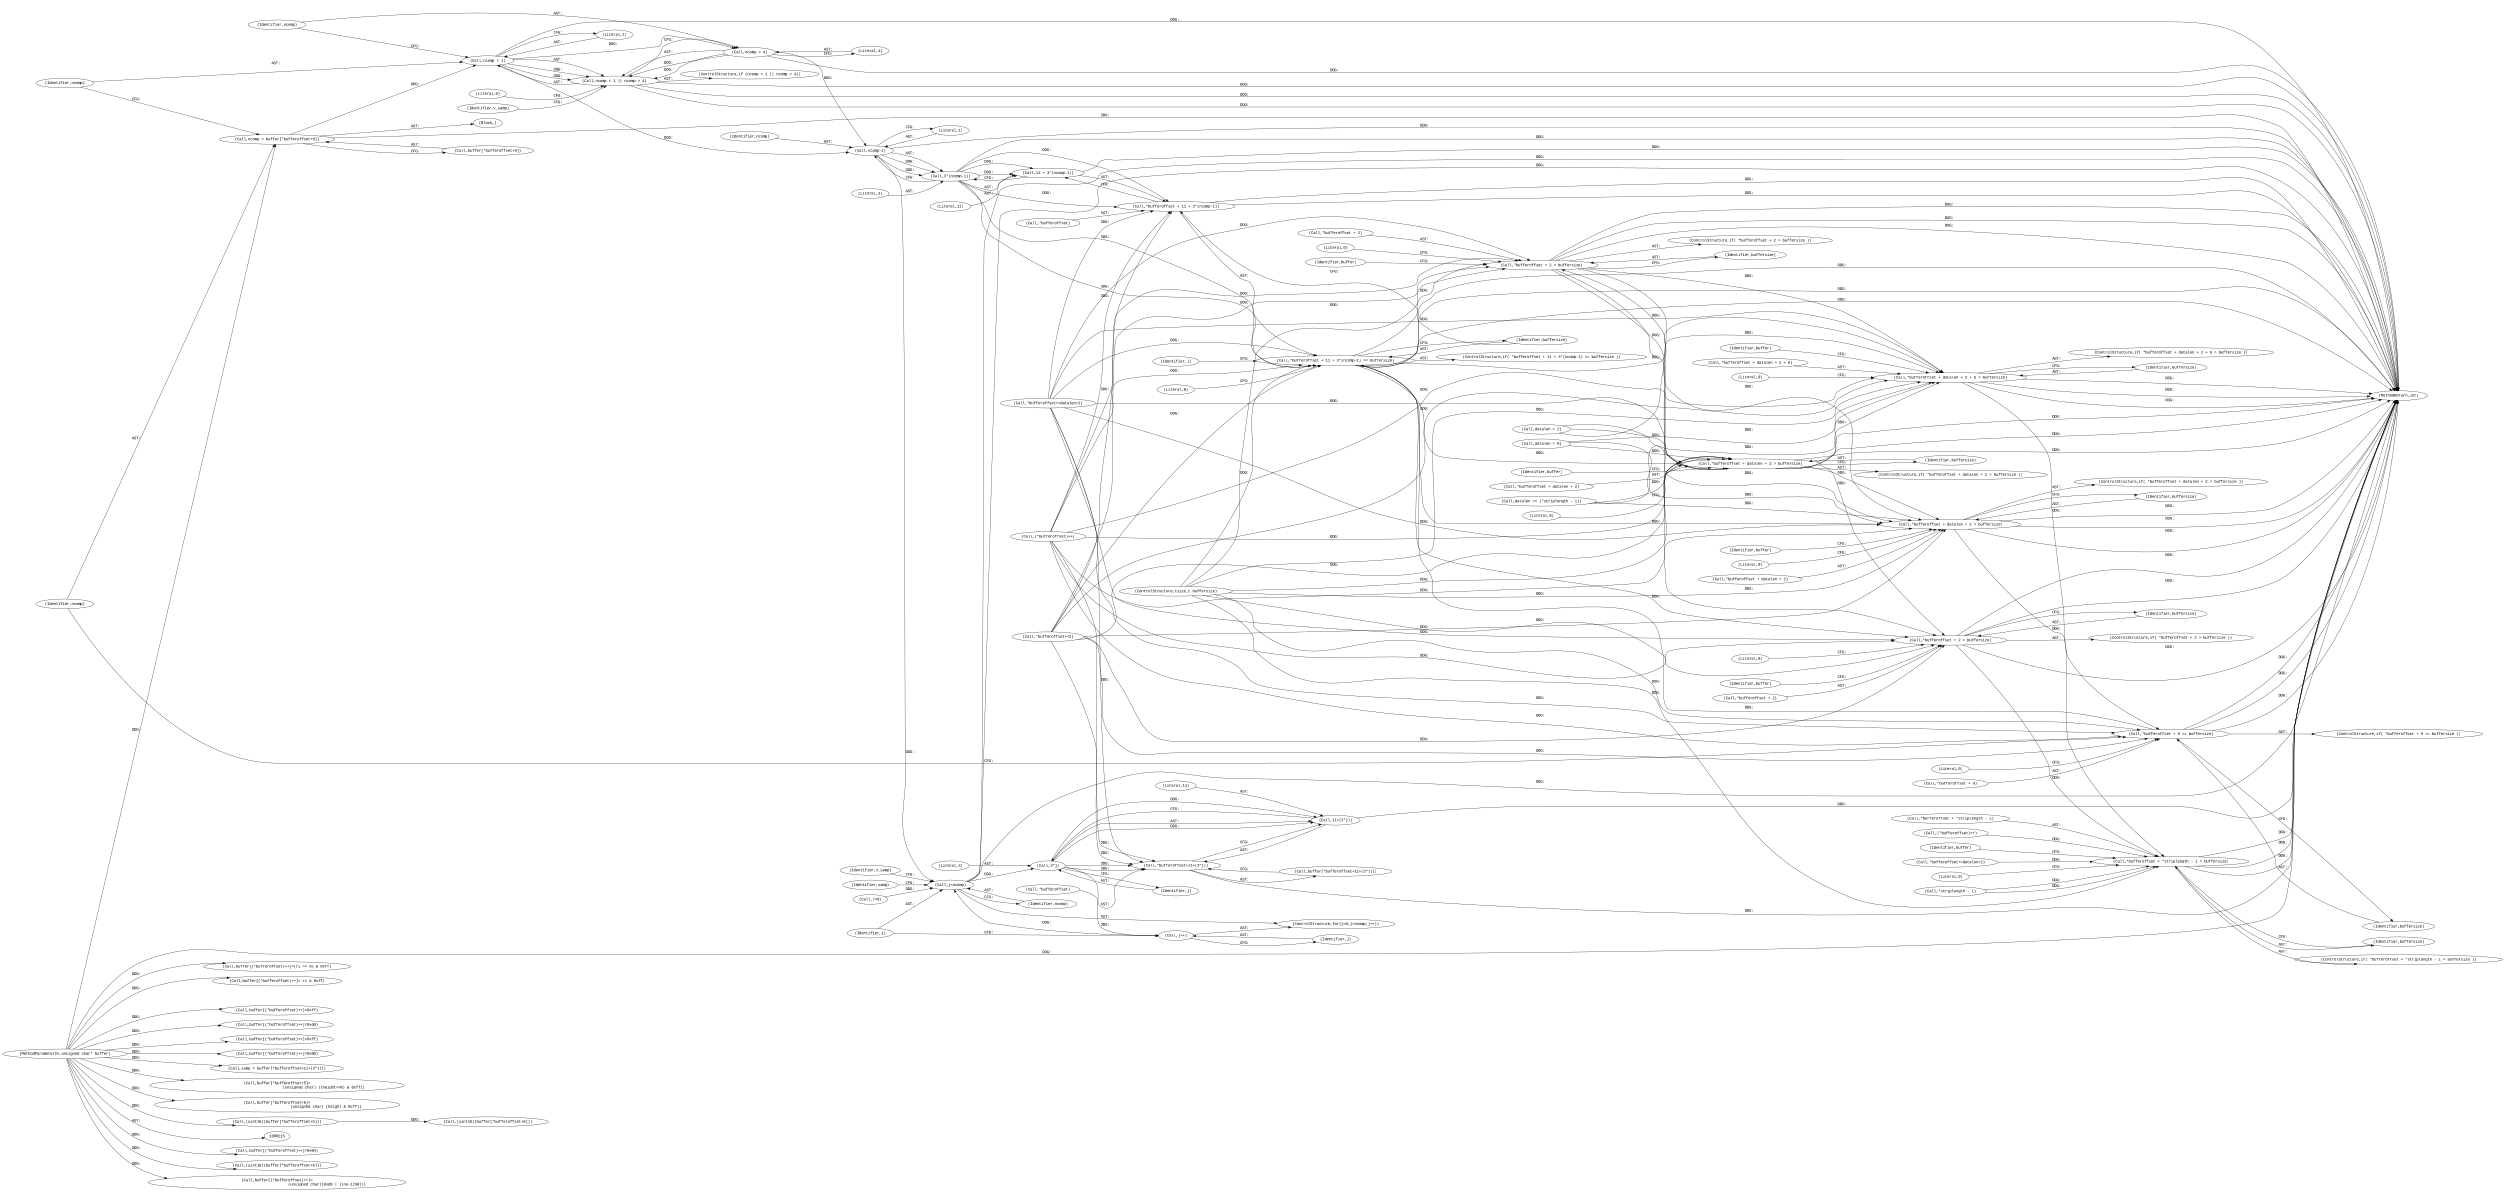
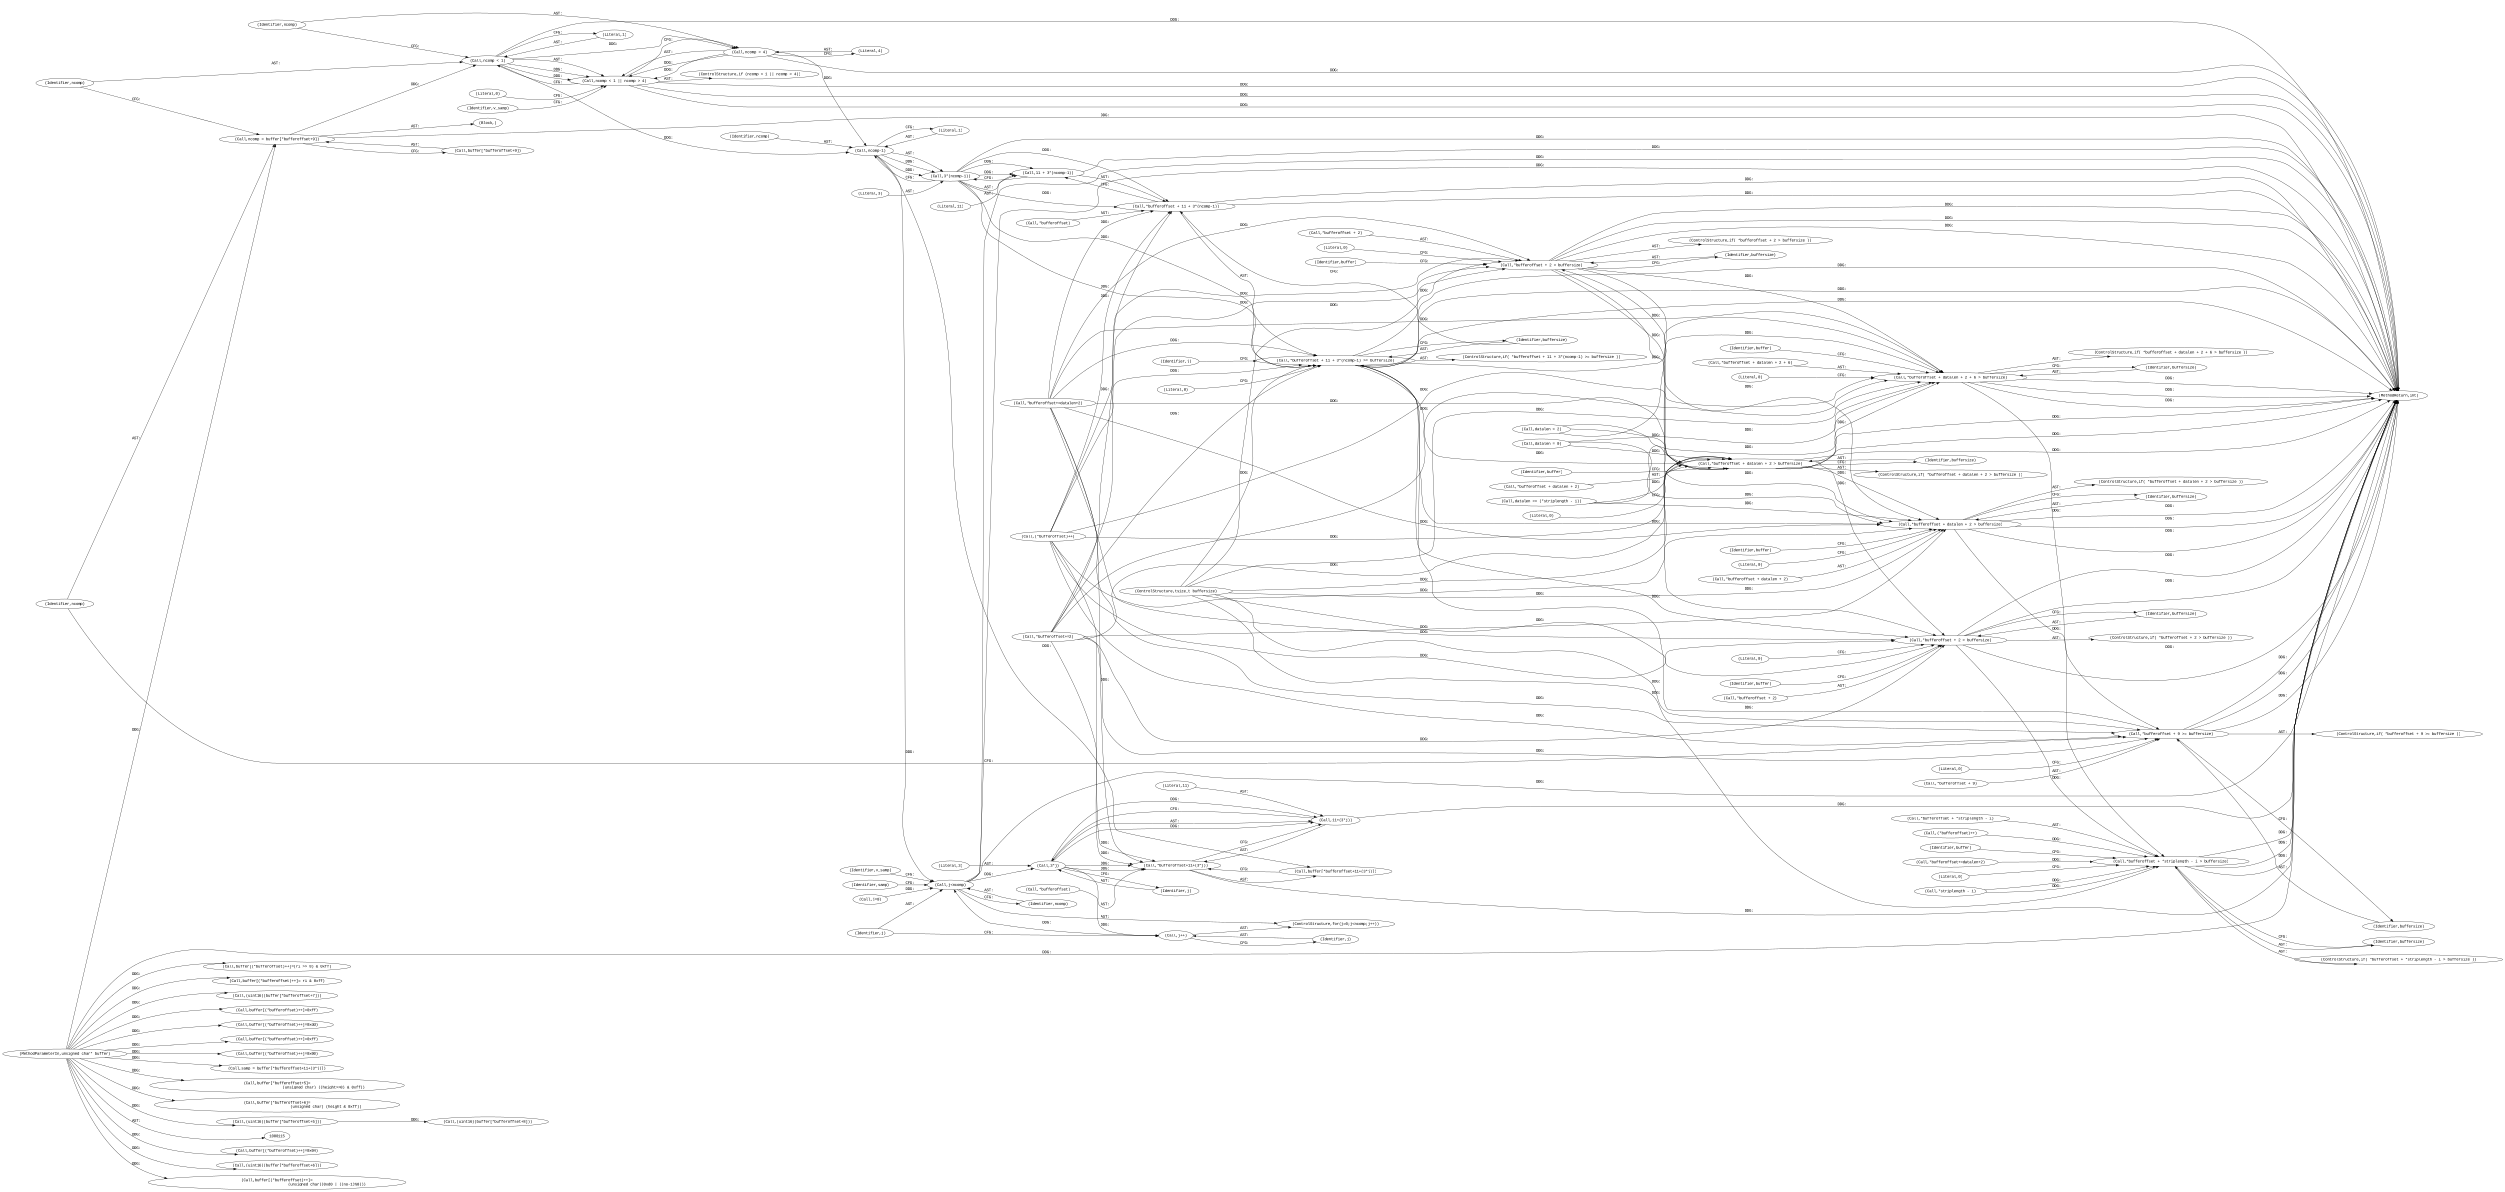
edge "(Call,ncomp < 1 || ncomp > 4)" -> "(Call,ncomp < 1)": label "AST: " -> "CFG: "
edge "(Call,ncomp-1)" -> "(MethodReturn,int)": now "(Call,ncomp-1)" -> "(Call,buffer[*bufferoffset+11+(3*j)])"
node "(Call,(uint16)(buffer[*bufferoffset+7]))": added
